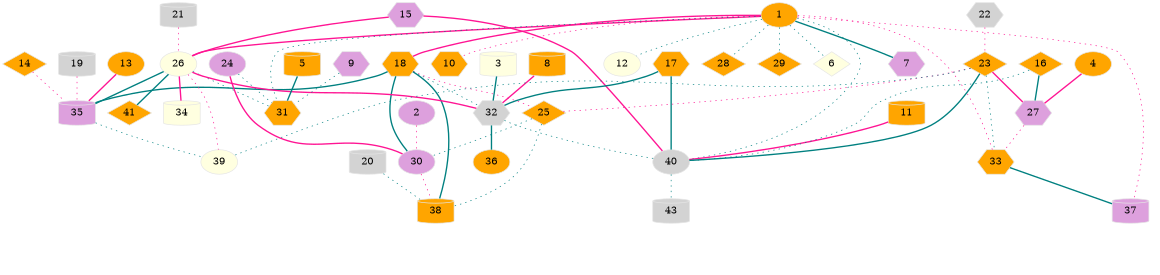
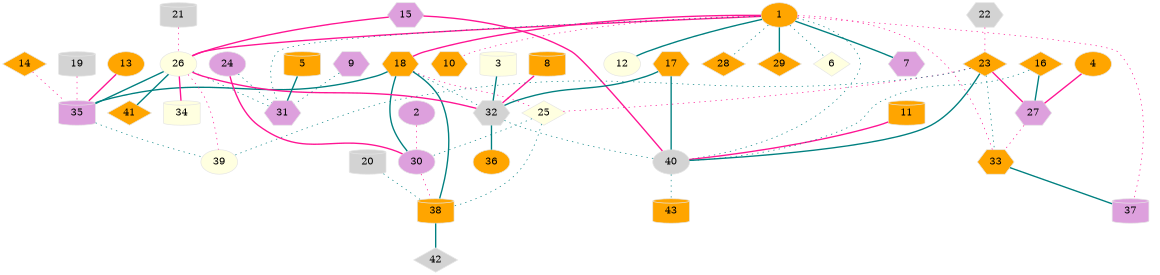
edge "1" -- "12": style dotted -> bold
edge "1" -- "29": style dotted -> bold
node "31": fillcolor orange -> plum
node "25": fillcolor orange -> lightyellow
node "43": fillcolor lightgrey -> orange
node "42": added
